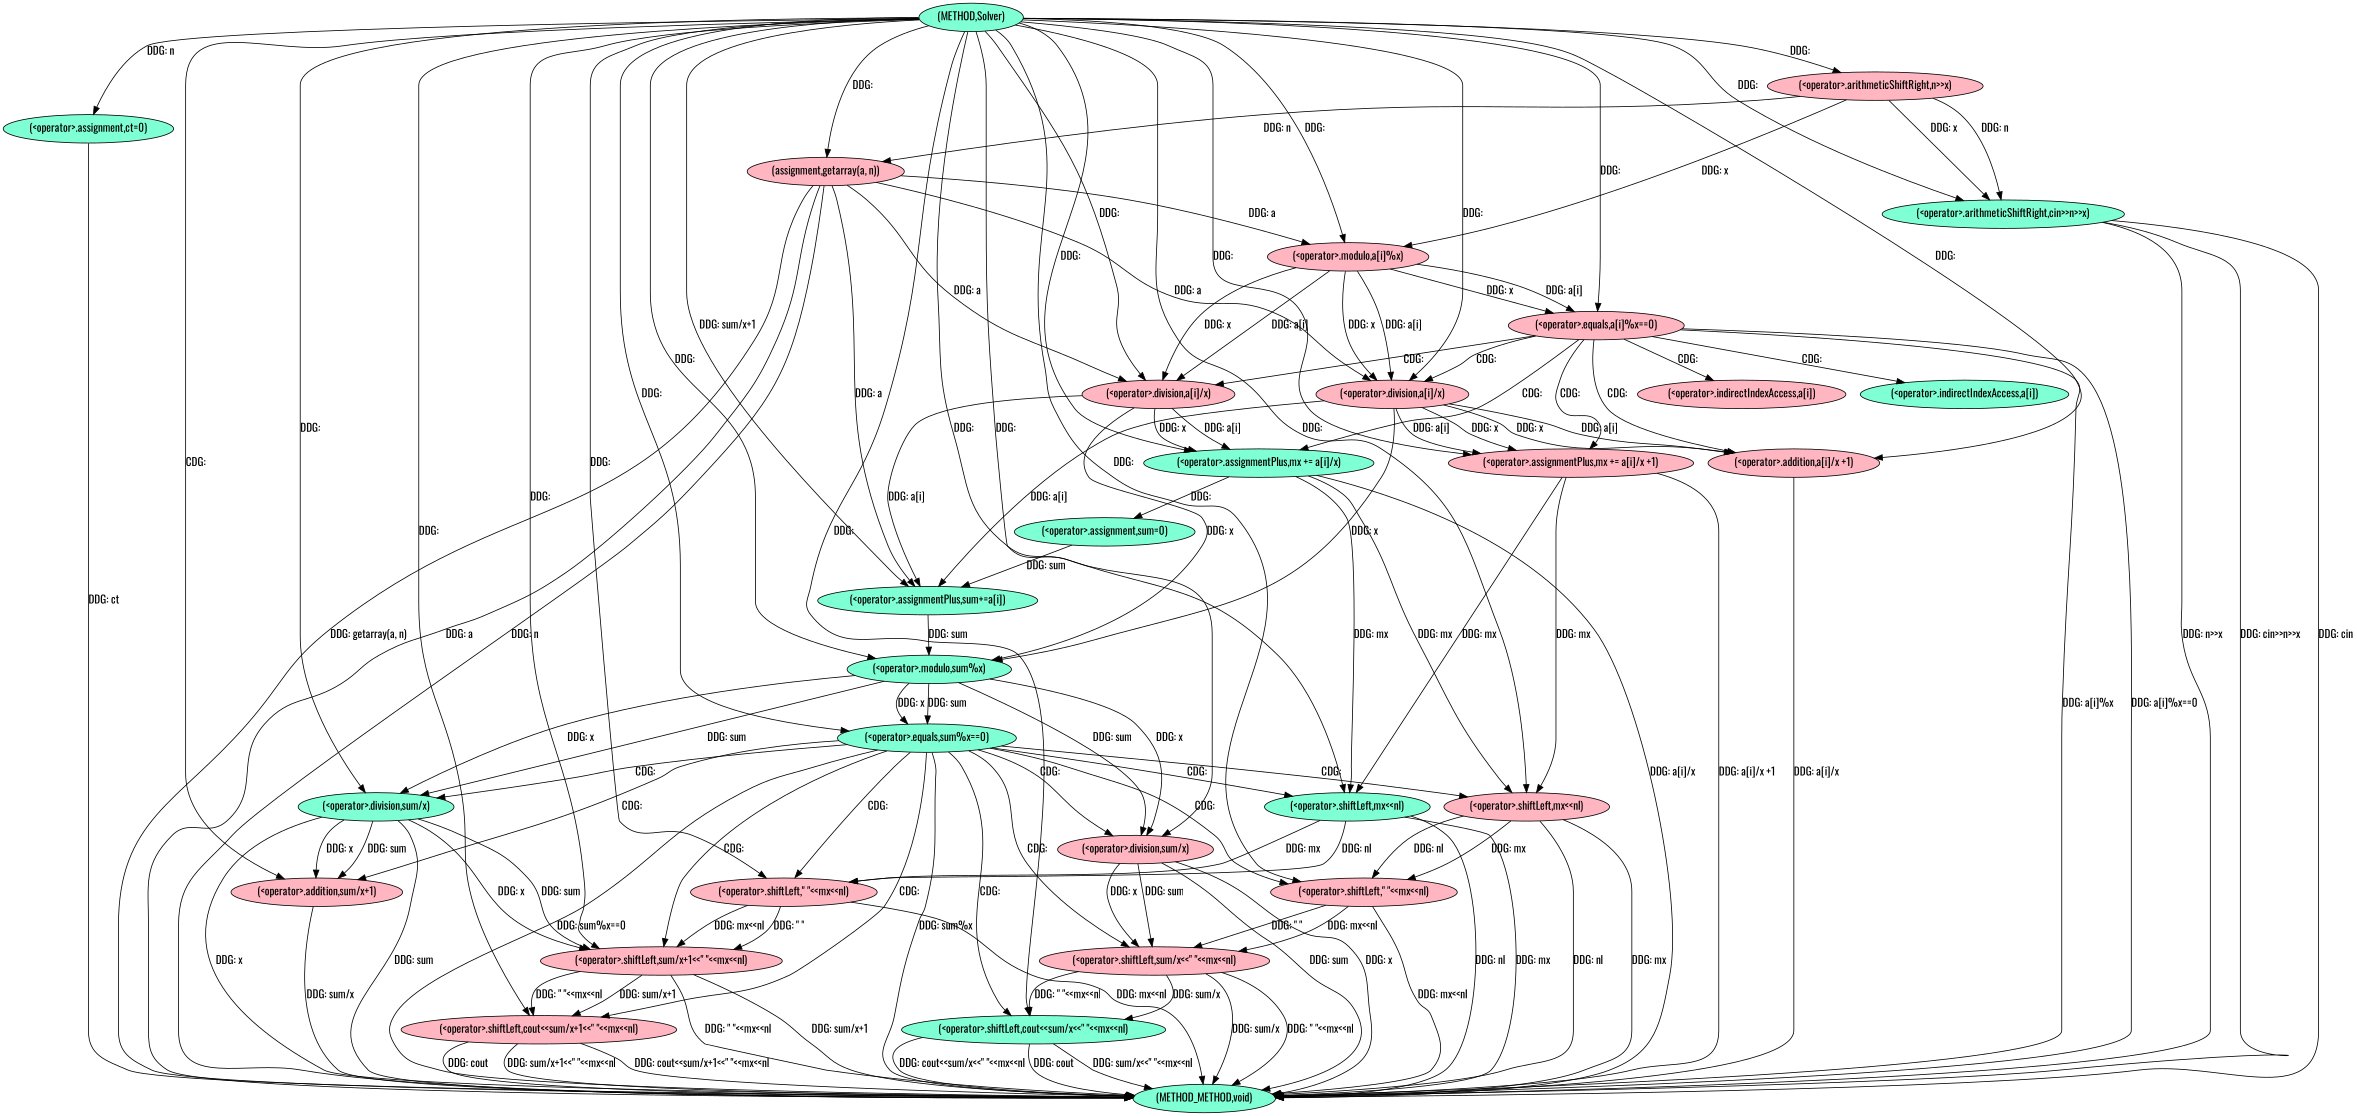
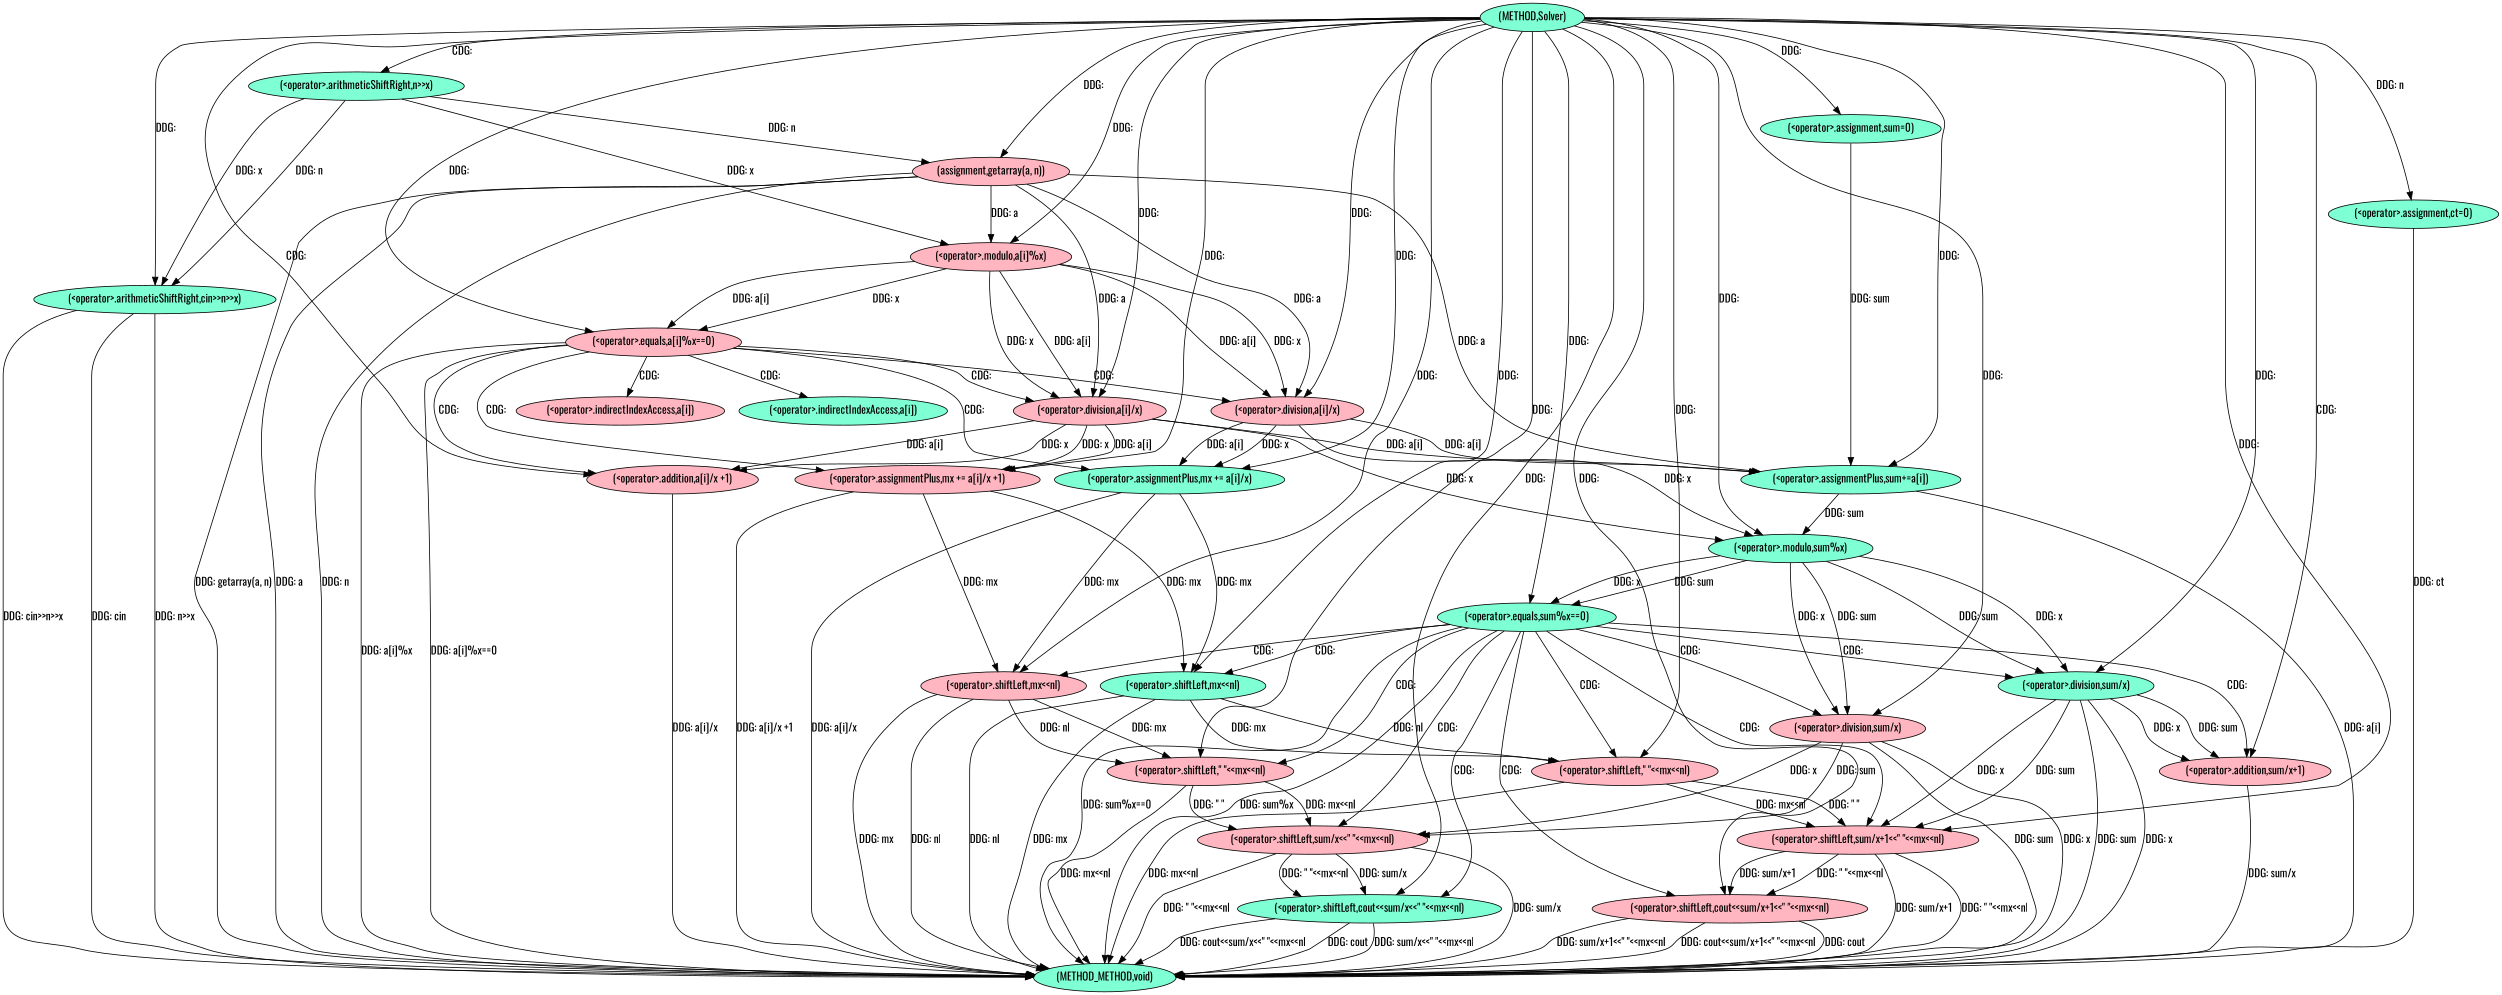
edge "(METHOD,Solver)" -> "(<operator>.arithmeticShiftRight,n>>x)": label "DDG: " -> "CDG: "
node "(<operator>.arithmeticShiftRight,n>>x)": fillcolor lightpink -> aquamarine
edge "(METHOD,Solver)" -> "(<operator>.addition,a[i]/x +1)": label "DDG: " -> "CDG: "
edge "(METHOD,Solver)" -> "(<operator>.assignmentPlus,sum+=a[i])": label "DDG: sum/x+1" -> "DDG: "
edge "(<operator>.assignmentPlus,mx += a[i]/x)" -> "(<operator>.assignment,sum=0)": now "(METHOD,Solver)" -> "(<operator>.assignment,sum=0)"
edge "(<operator>.assignmentPlus,sum+=a[i])" -> "(METHOD_METHOD,void)": added, label "DDG: a[i]"
